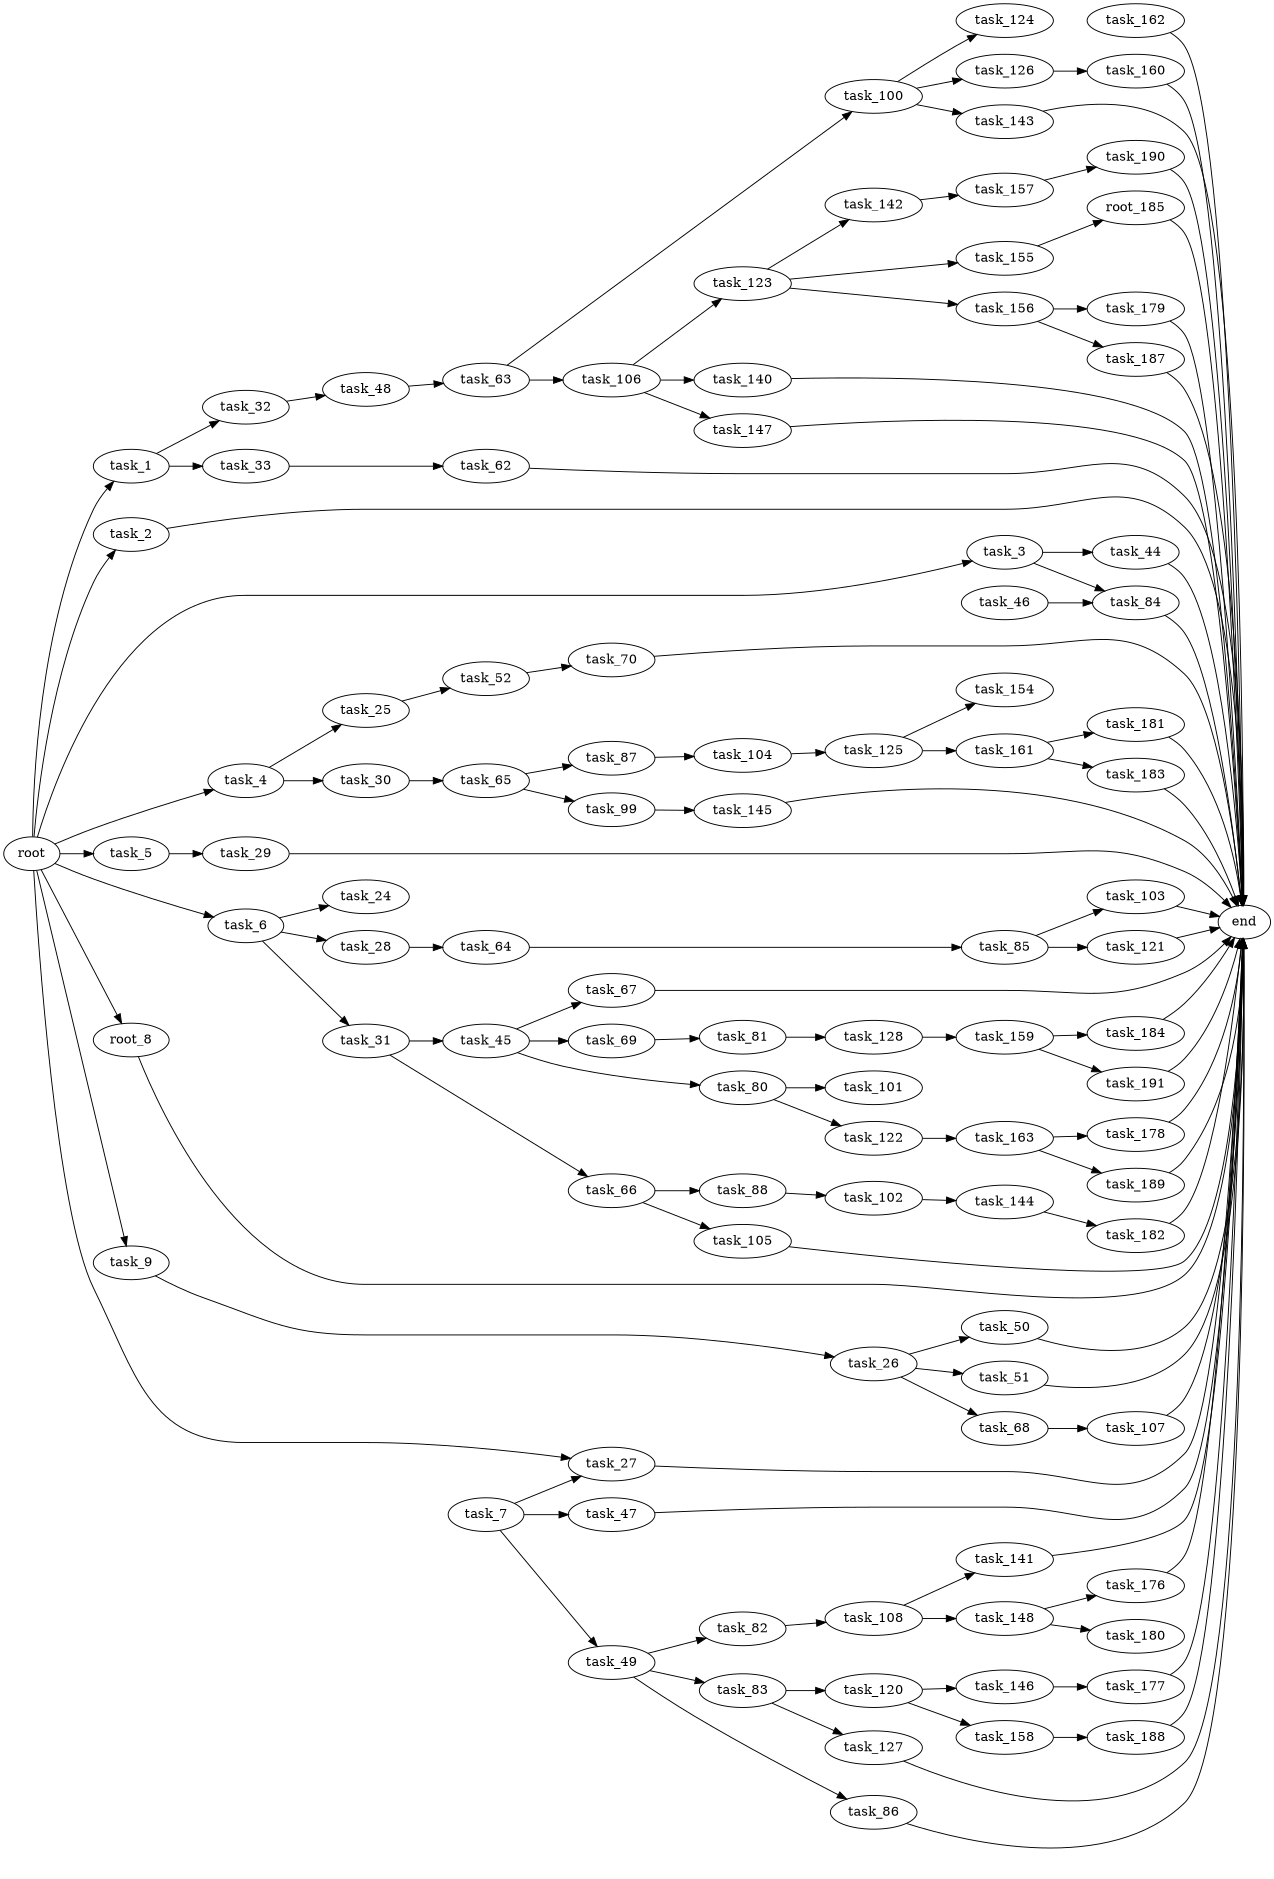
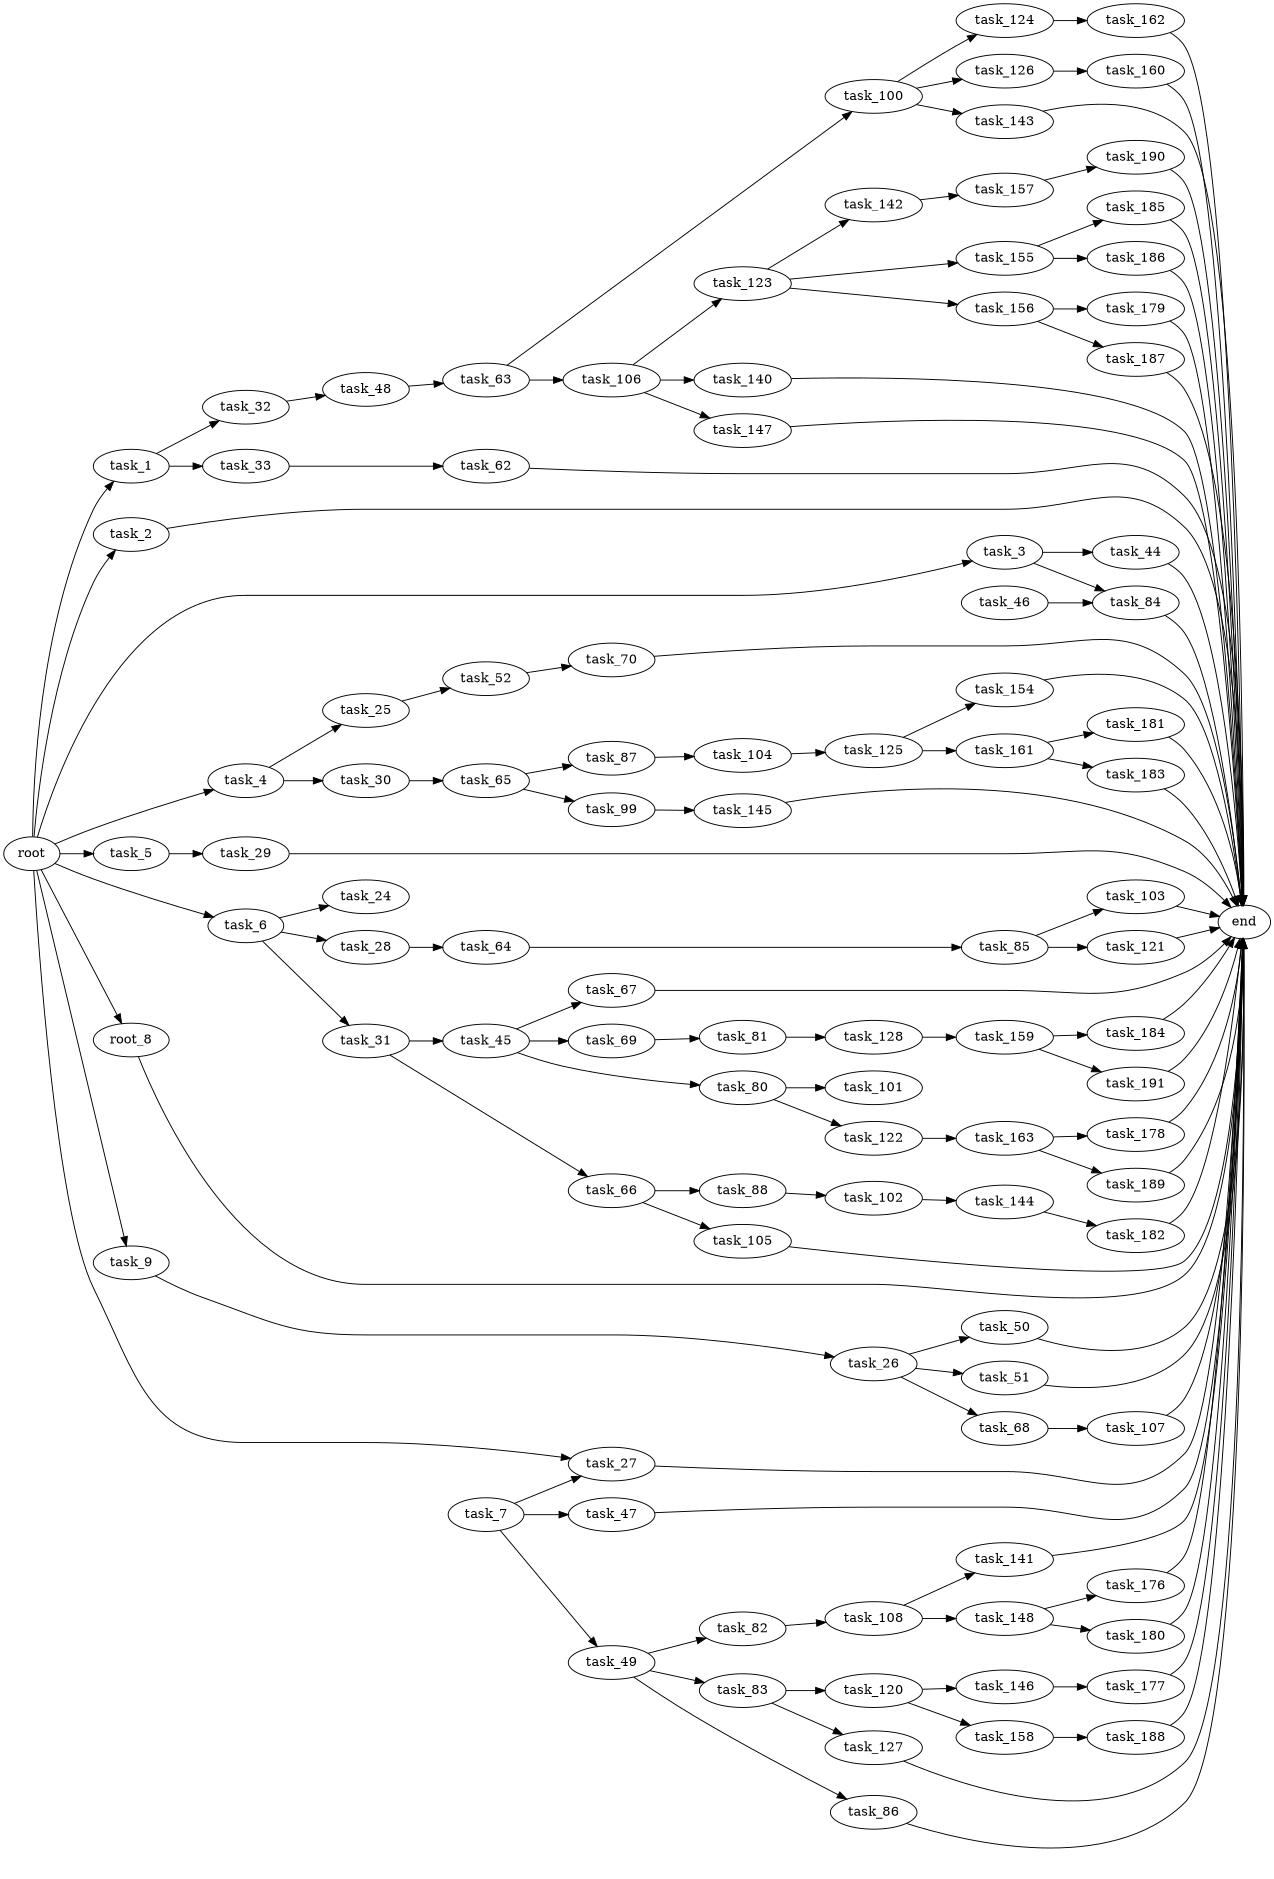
edge "task_124" -> "task_162": added
node "root_185": label "root_185" -> "task_185"
node "task_186": added
edge "task_154" -> "end": added
edge "task_180" -> "end": added
